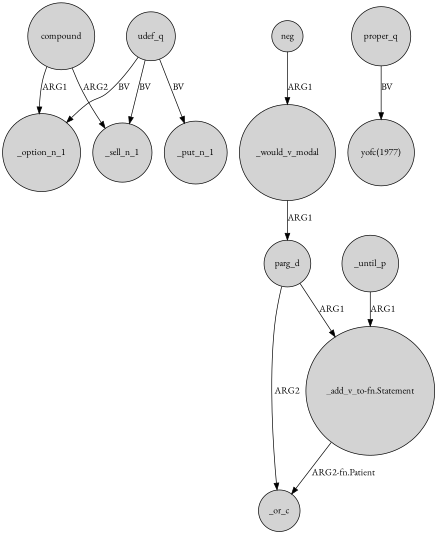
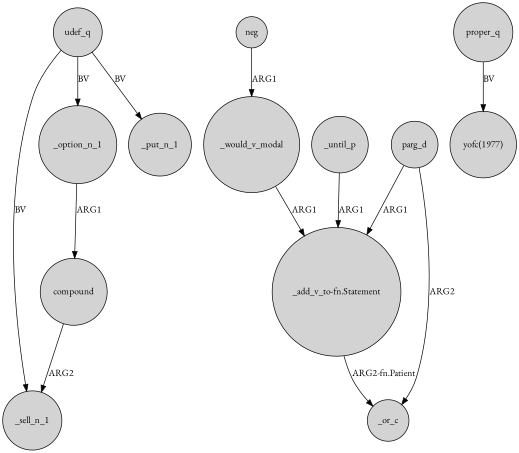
edge "compound" -> "_option_n_1": reversed
edge "_would_v_modal" -> "parg_d": now "_would_v_modal" -> "_add_v_to-fn.Statement"
